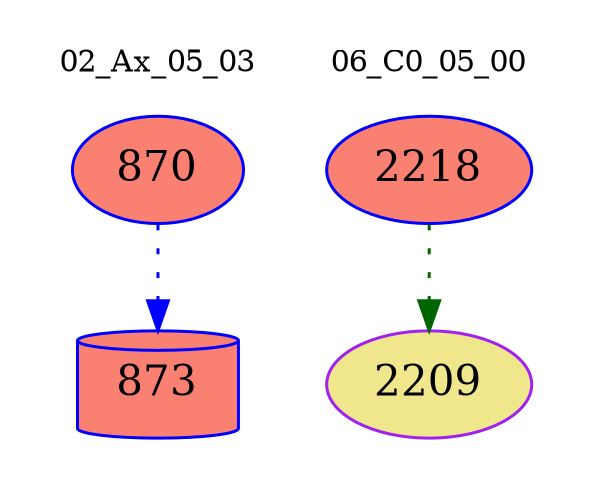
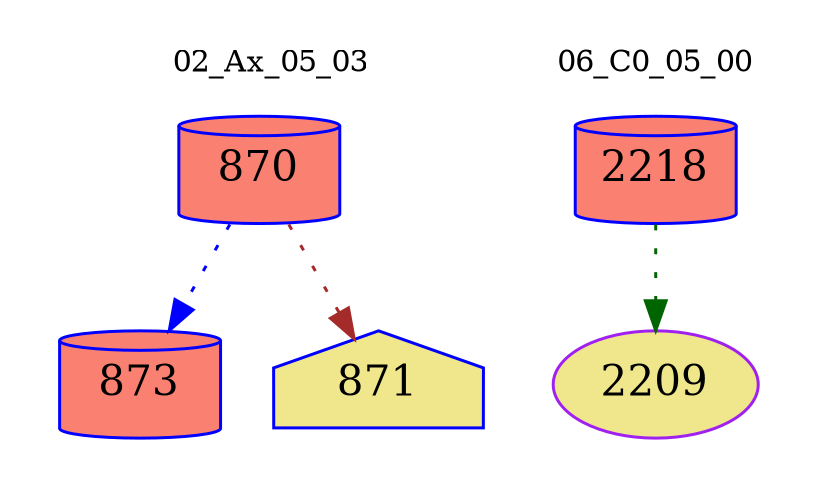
node "870": shape ellipse -> cylinder
node "2218": shape ellipse -> cylinder
node "871": added
